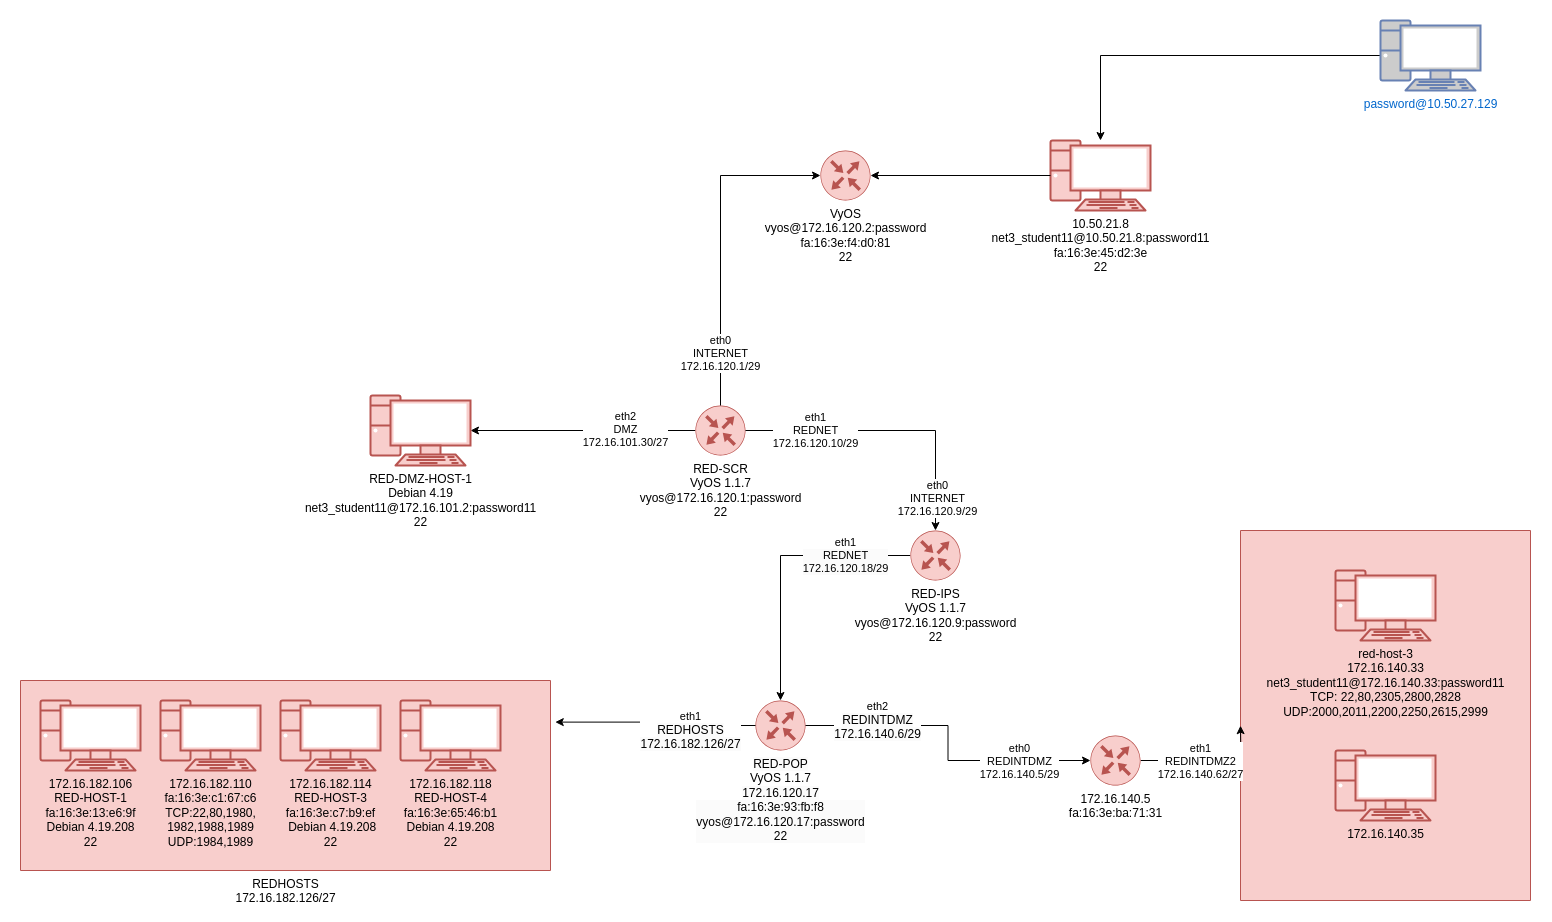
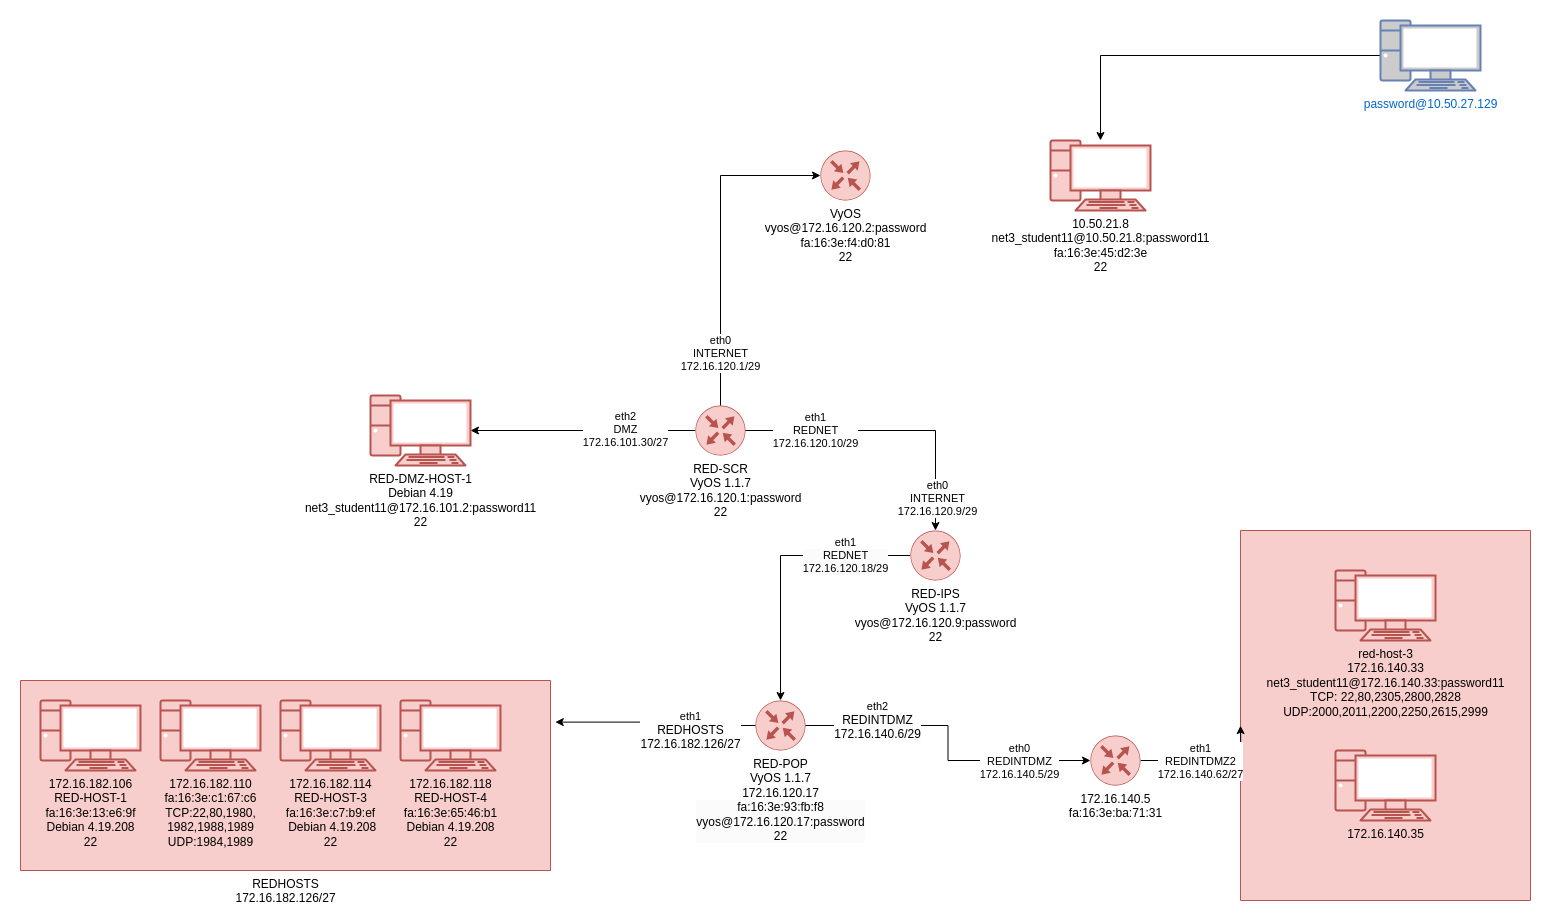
edge "10.50.21.8 net3_student11@10.50.21.8:password11 fa:16:3e:45:d2:3e 22" -> "VyOS vyos@172.16.120.2:password fa:16:3e:f4:d0:81 22": removed
